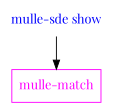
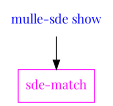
node "mulle-match": label "mulle-match" -> "sde-match"
